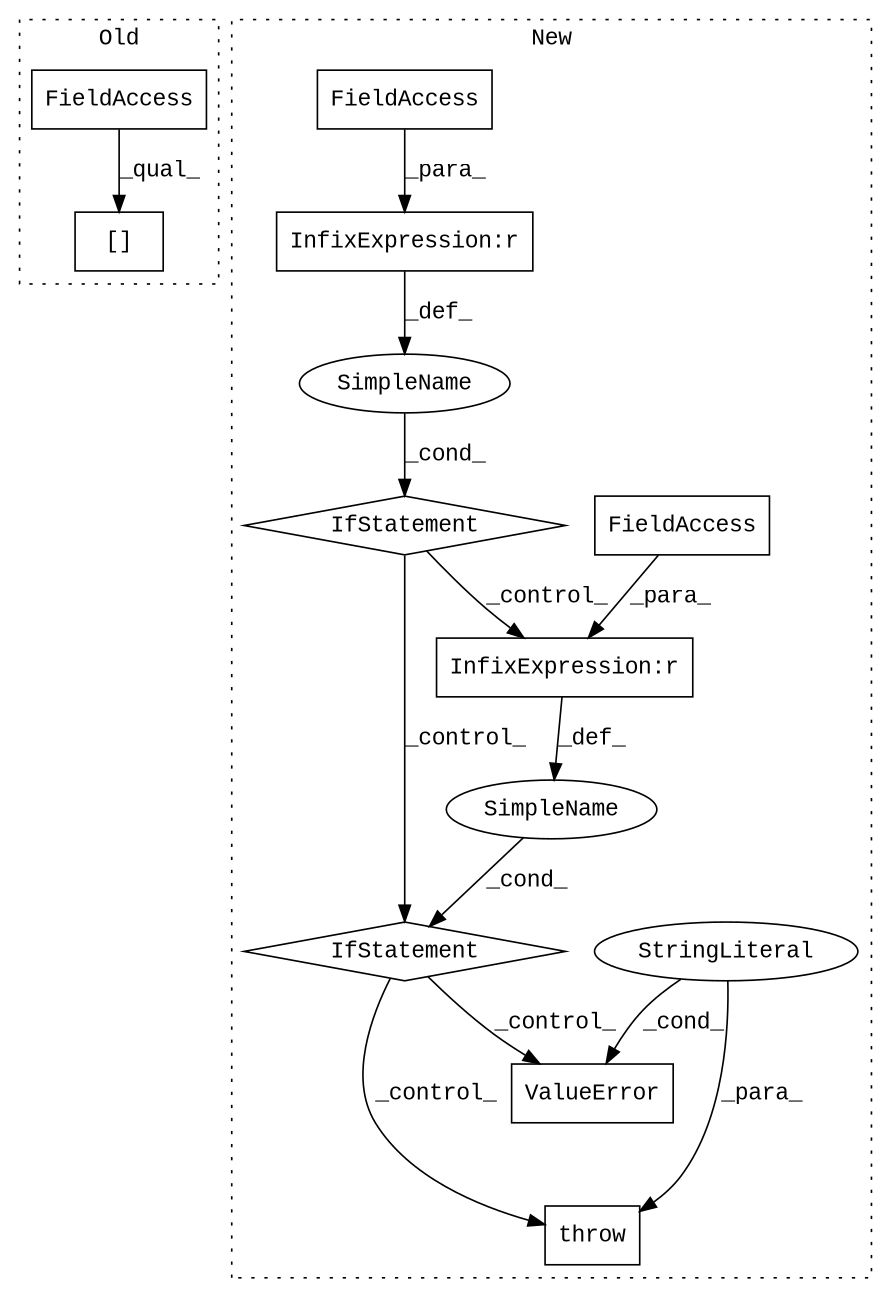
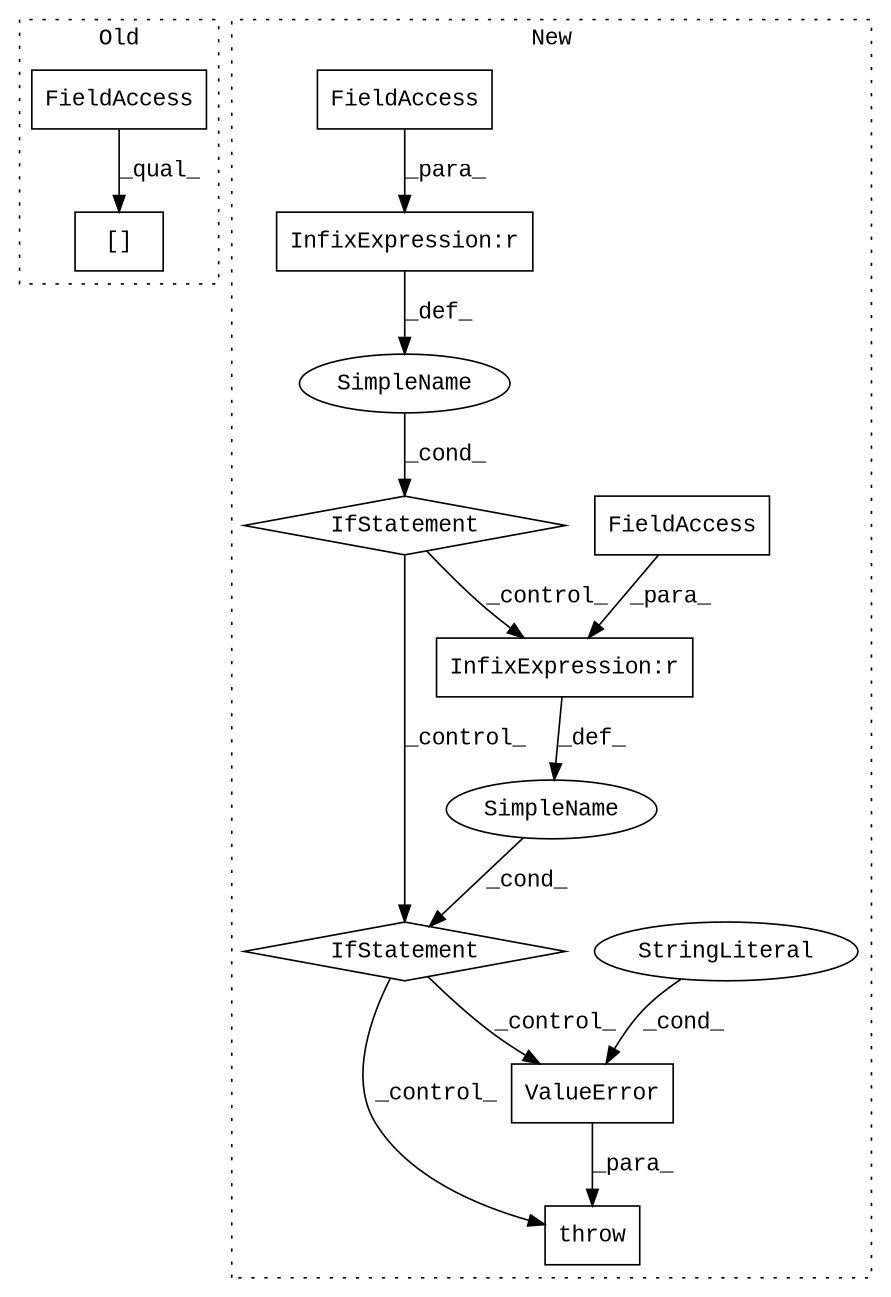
edge "StringLiteral" -> "throw": now "ValueError" -> "throw"
